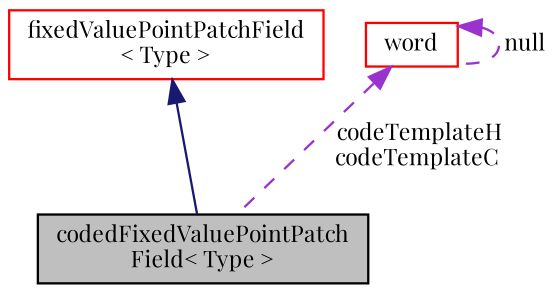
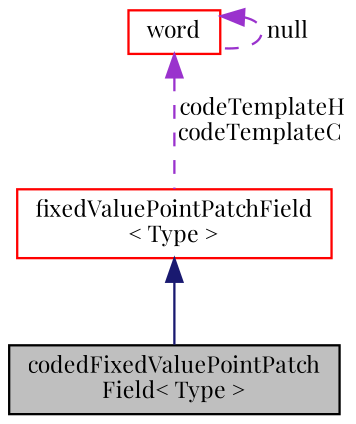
edge "codedFixedValuePointPatch Field< Type >" -> "word": now "fixedValuePointPatchField < Type >" -> "word"
